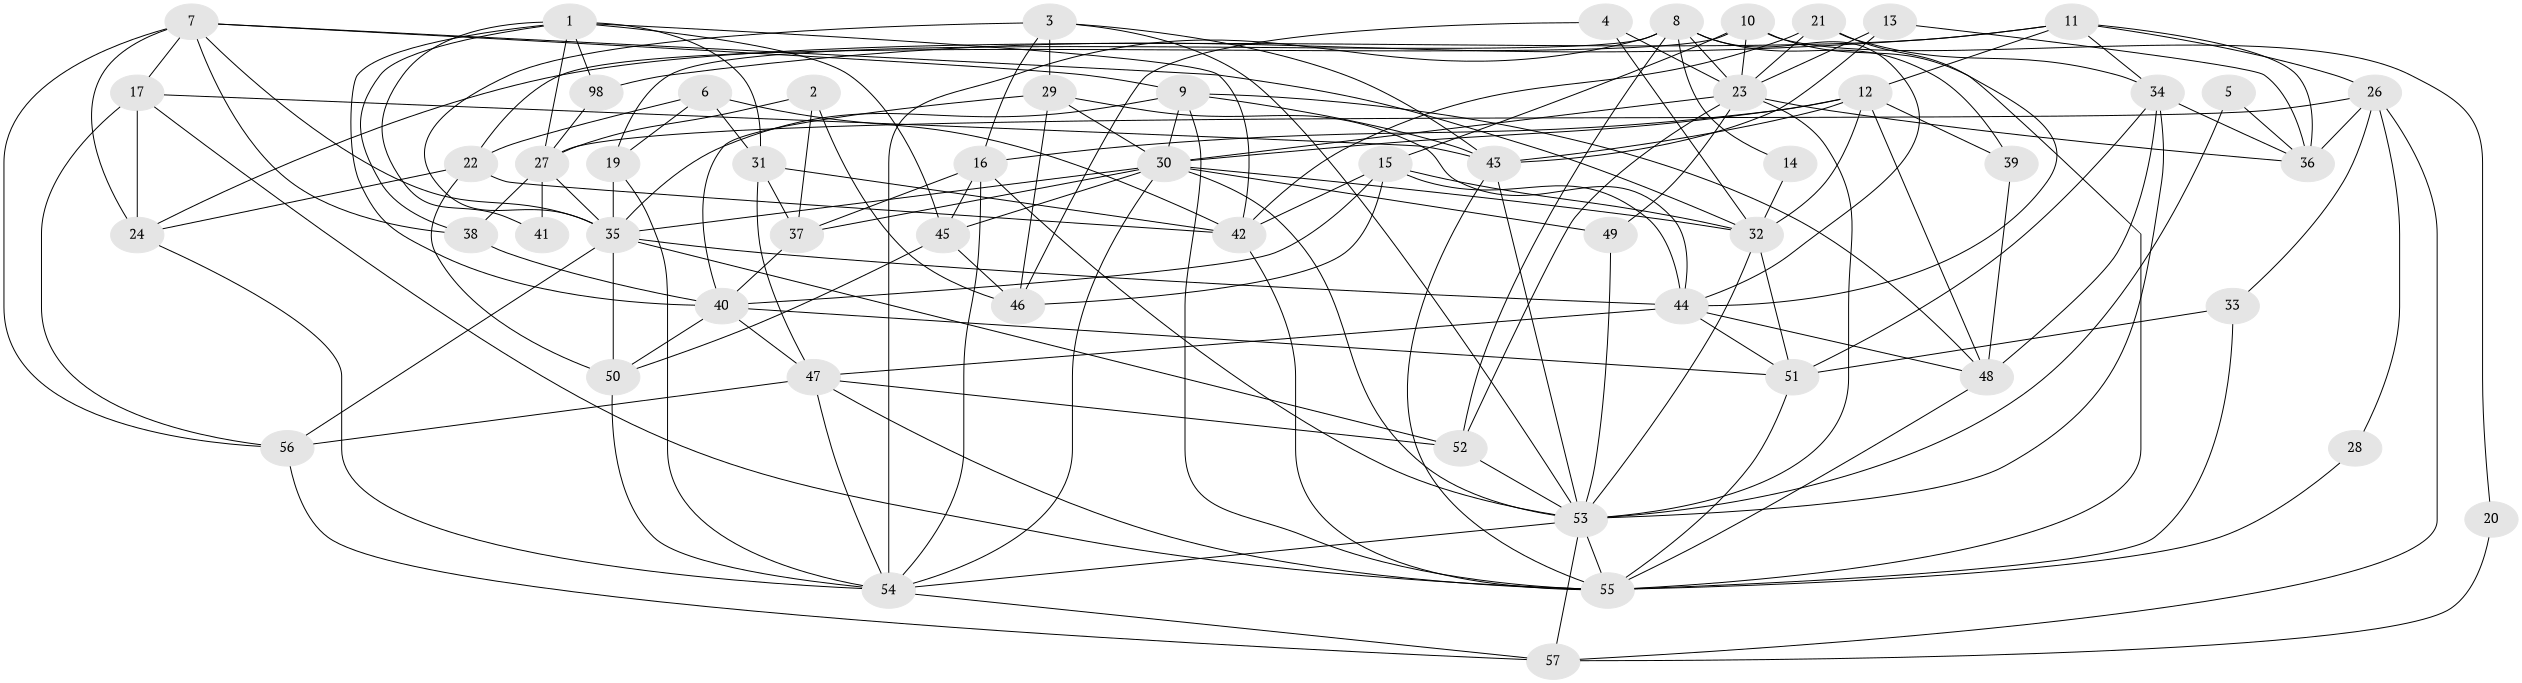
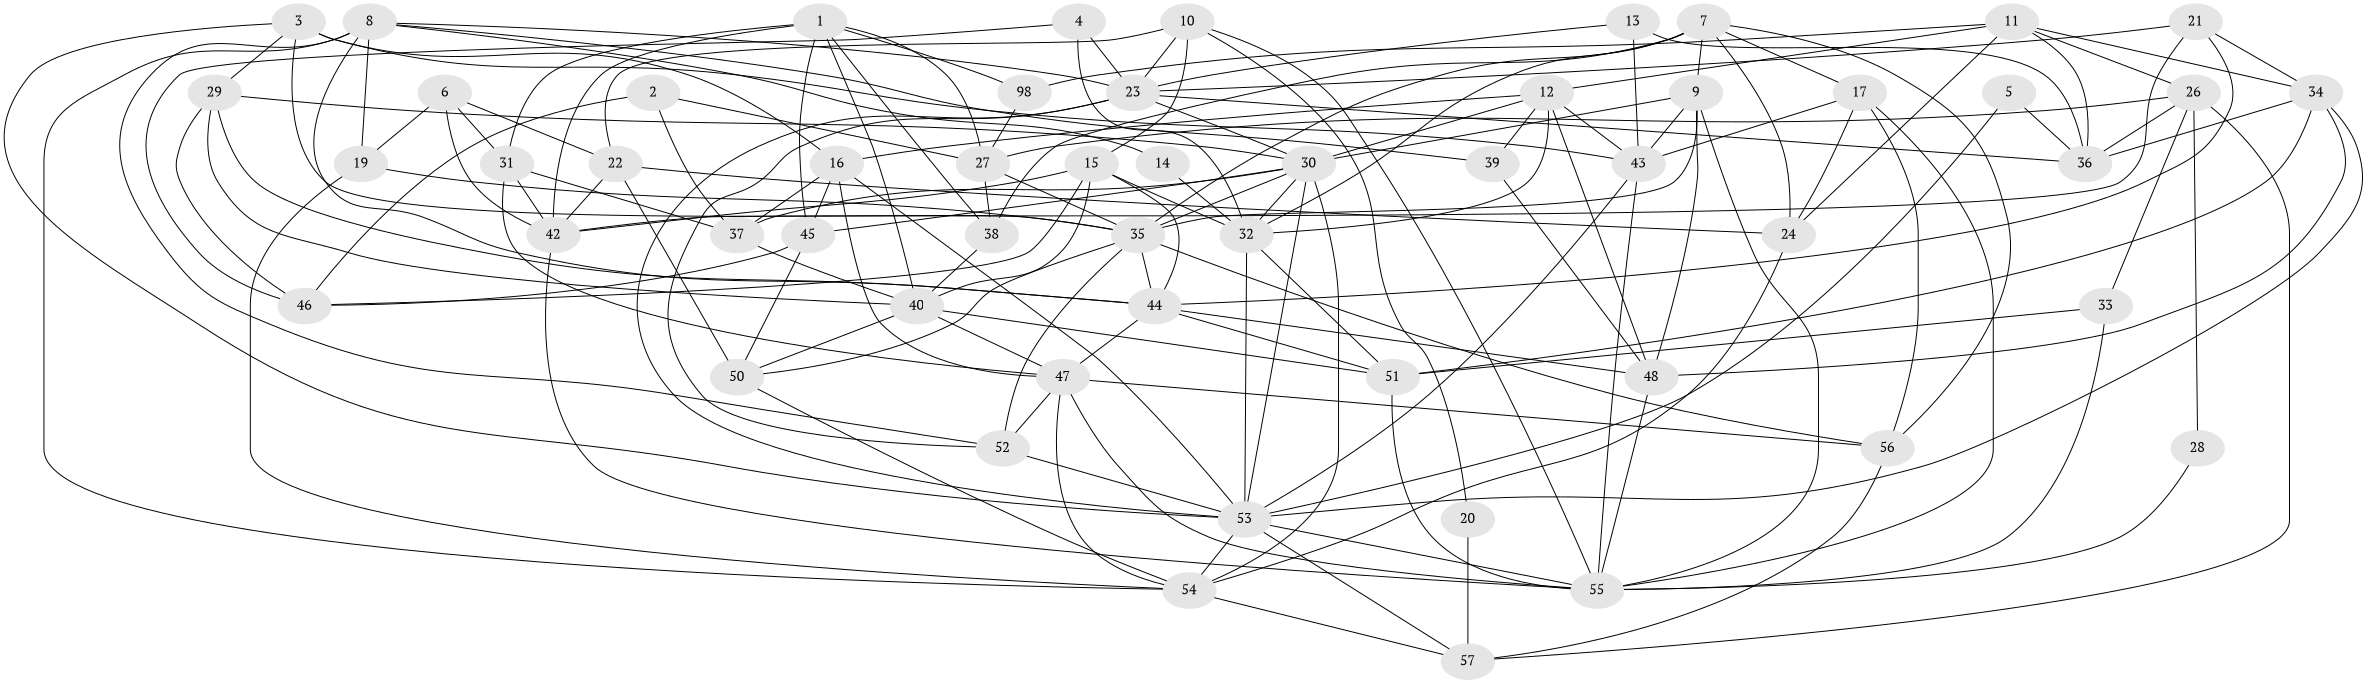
node "41": removed
node "49": removed
edge "16" -- "54": now "16" -- "47"
